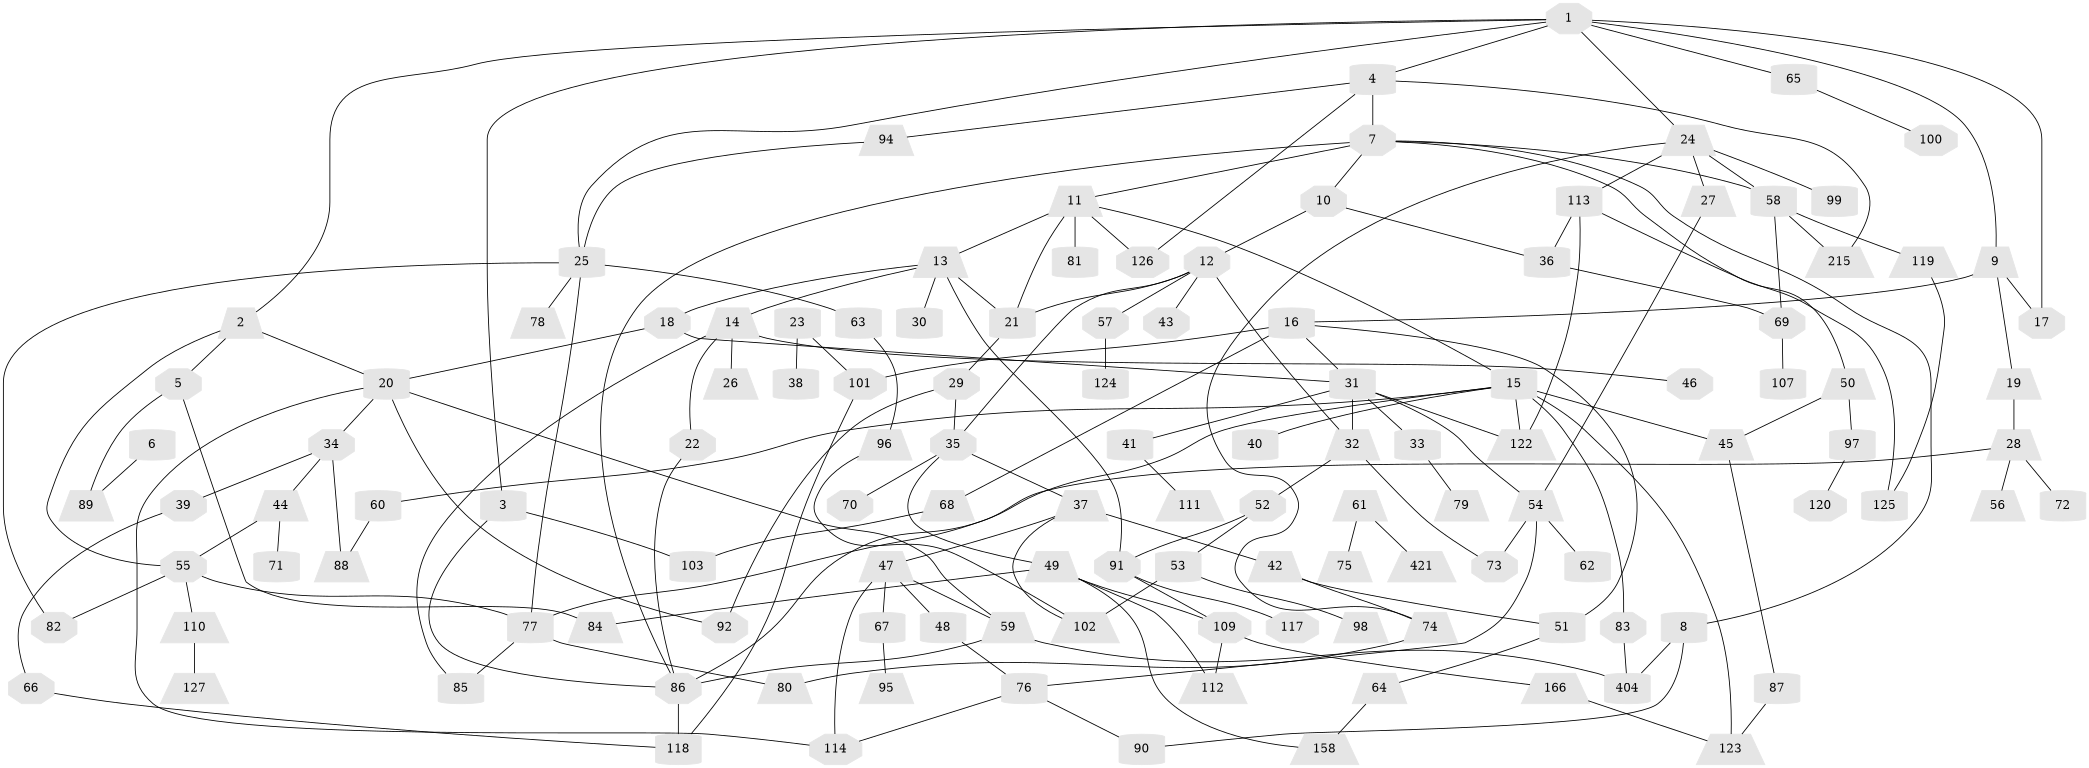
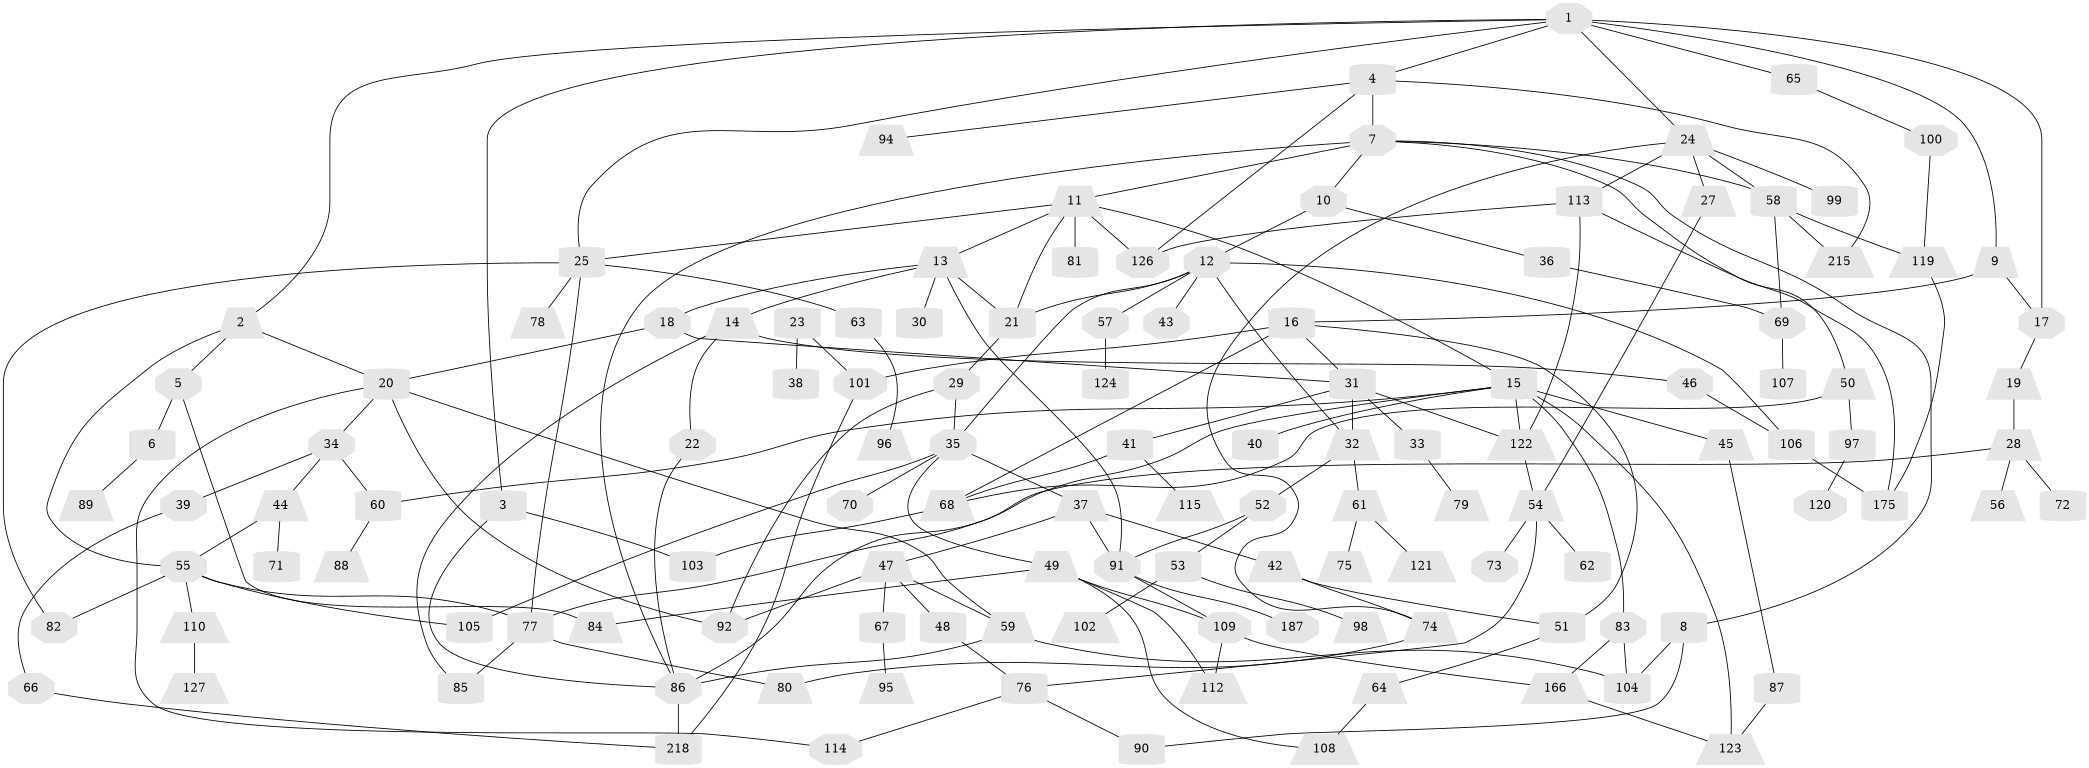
edge "94" -- "25": now "11" -- "25"
edge "100" -- "119": added
edge "113" -- "36": now "113" -- "126"
edge "9" -- "19": now "17" -- "19"
node "26": removed
edge "50" -- "45": now "50" -- "68"
edge "31" -- "54": now "122" -- "54"
edge "5" -- "89": now "5" -- "6"
node "106": added
edge "41" -- "68": added
edge "34" -- "88": now "34" -- "60"
node "111": label "111" -> "115"
node "125": label "125" -> "175"
edge "32" -- "73": now "32" -- "61"
edge "96" -- "102": removed
edge "37" -- "102": now "37" -- "91"
node "421": label "421" -> "121"
node "105": added
node "117": label "117" -> "187"
edge "47" -- "114": now "47" -- "92"
edge "83" -- "166": added
node "404": label "404" -> "104"
node "118": label "118" -> "218"
node "158": label "158" -> "108"
